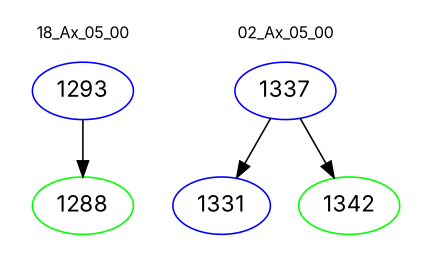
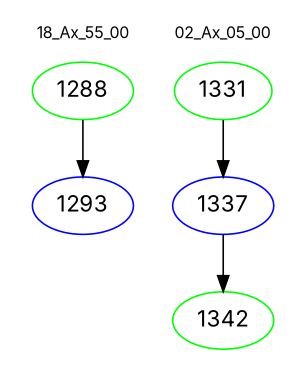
cluster "18_Ax_05_00": label "18_Ax_05_00" -> "18_Ax_55_00"
edge "1293" -> "1288": reversed
edge "1337" -> "1331": reversed
node "1331": color blue -> green
